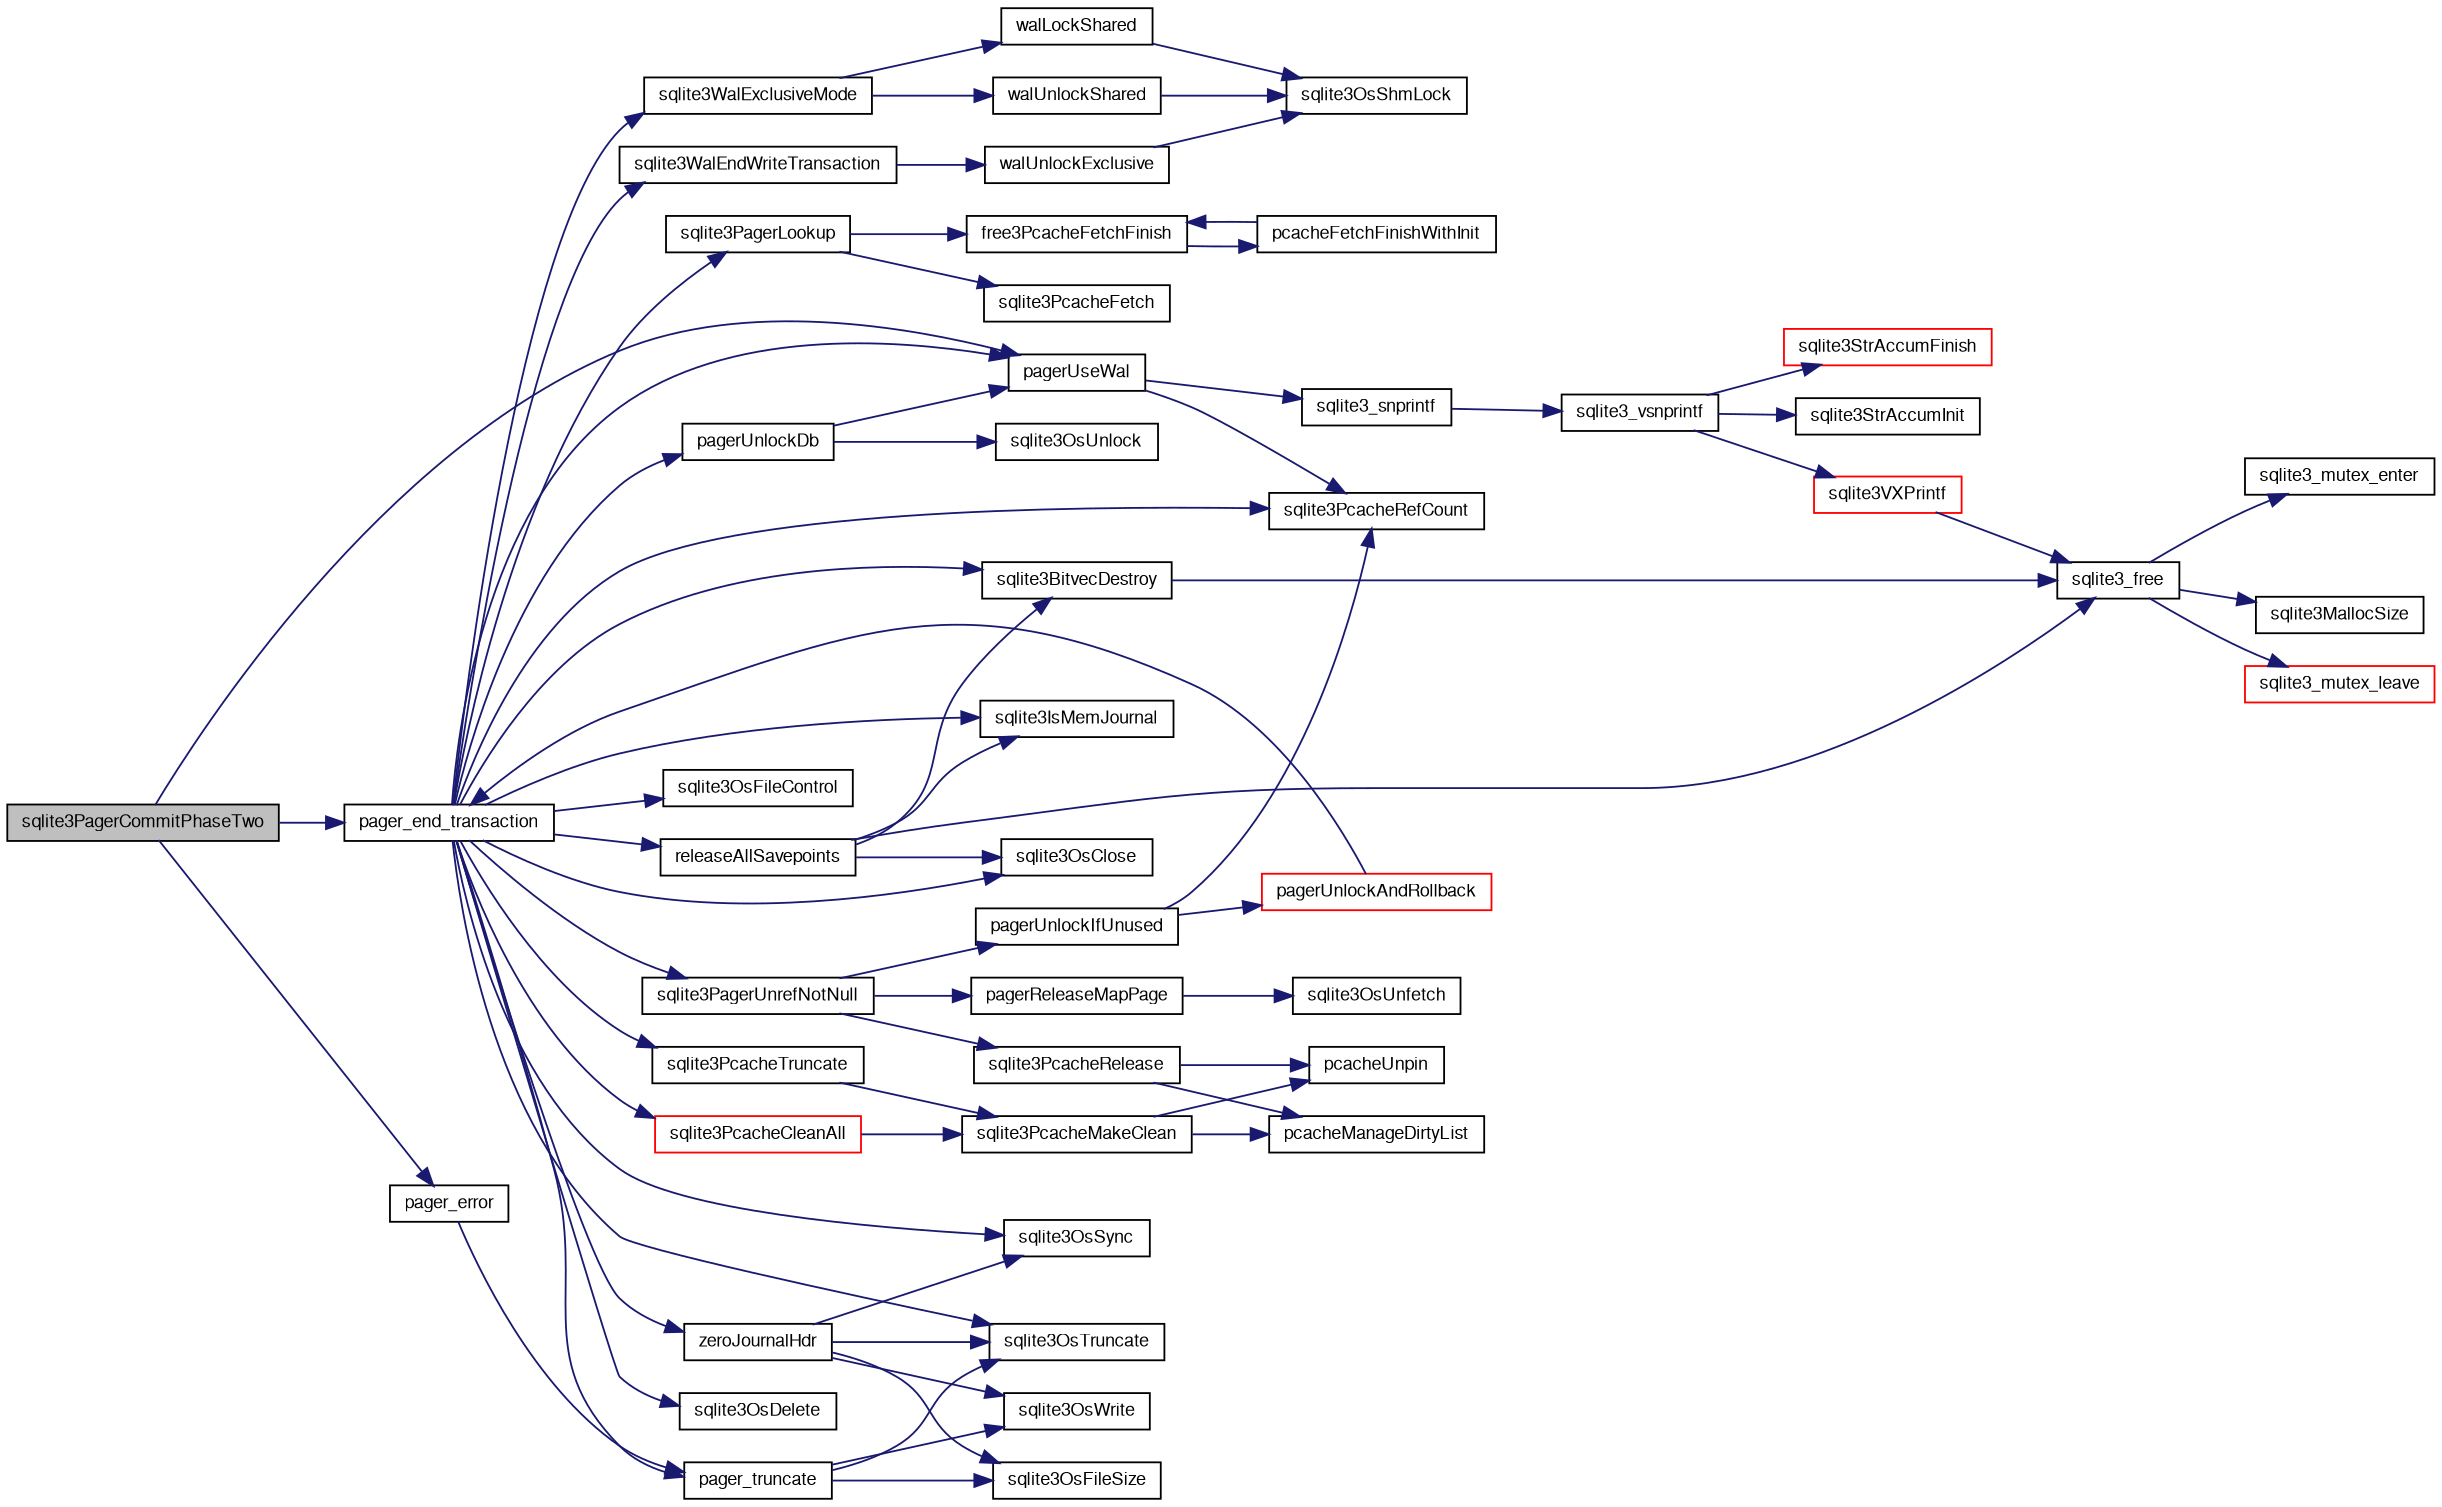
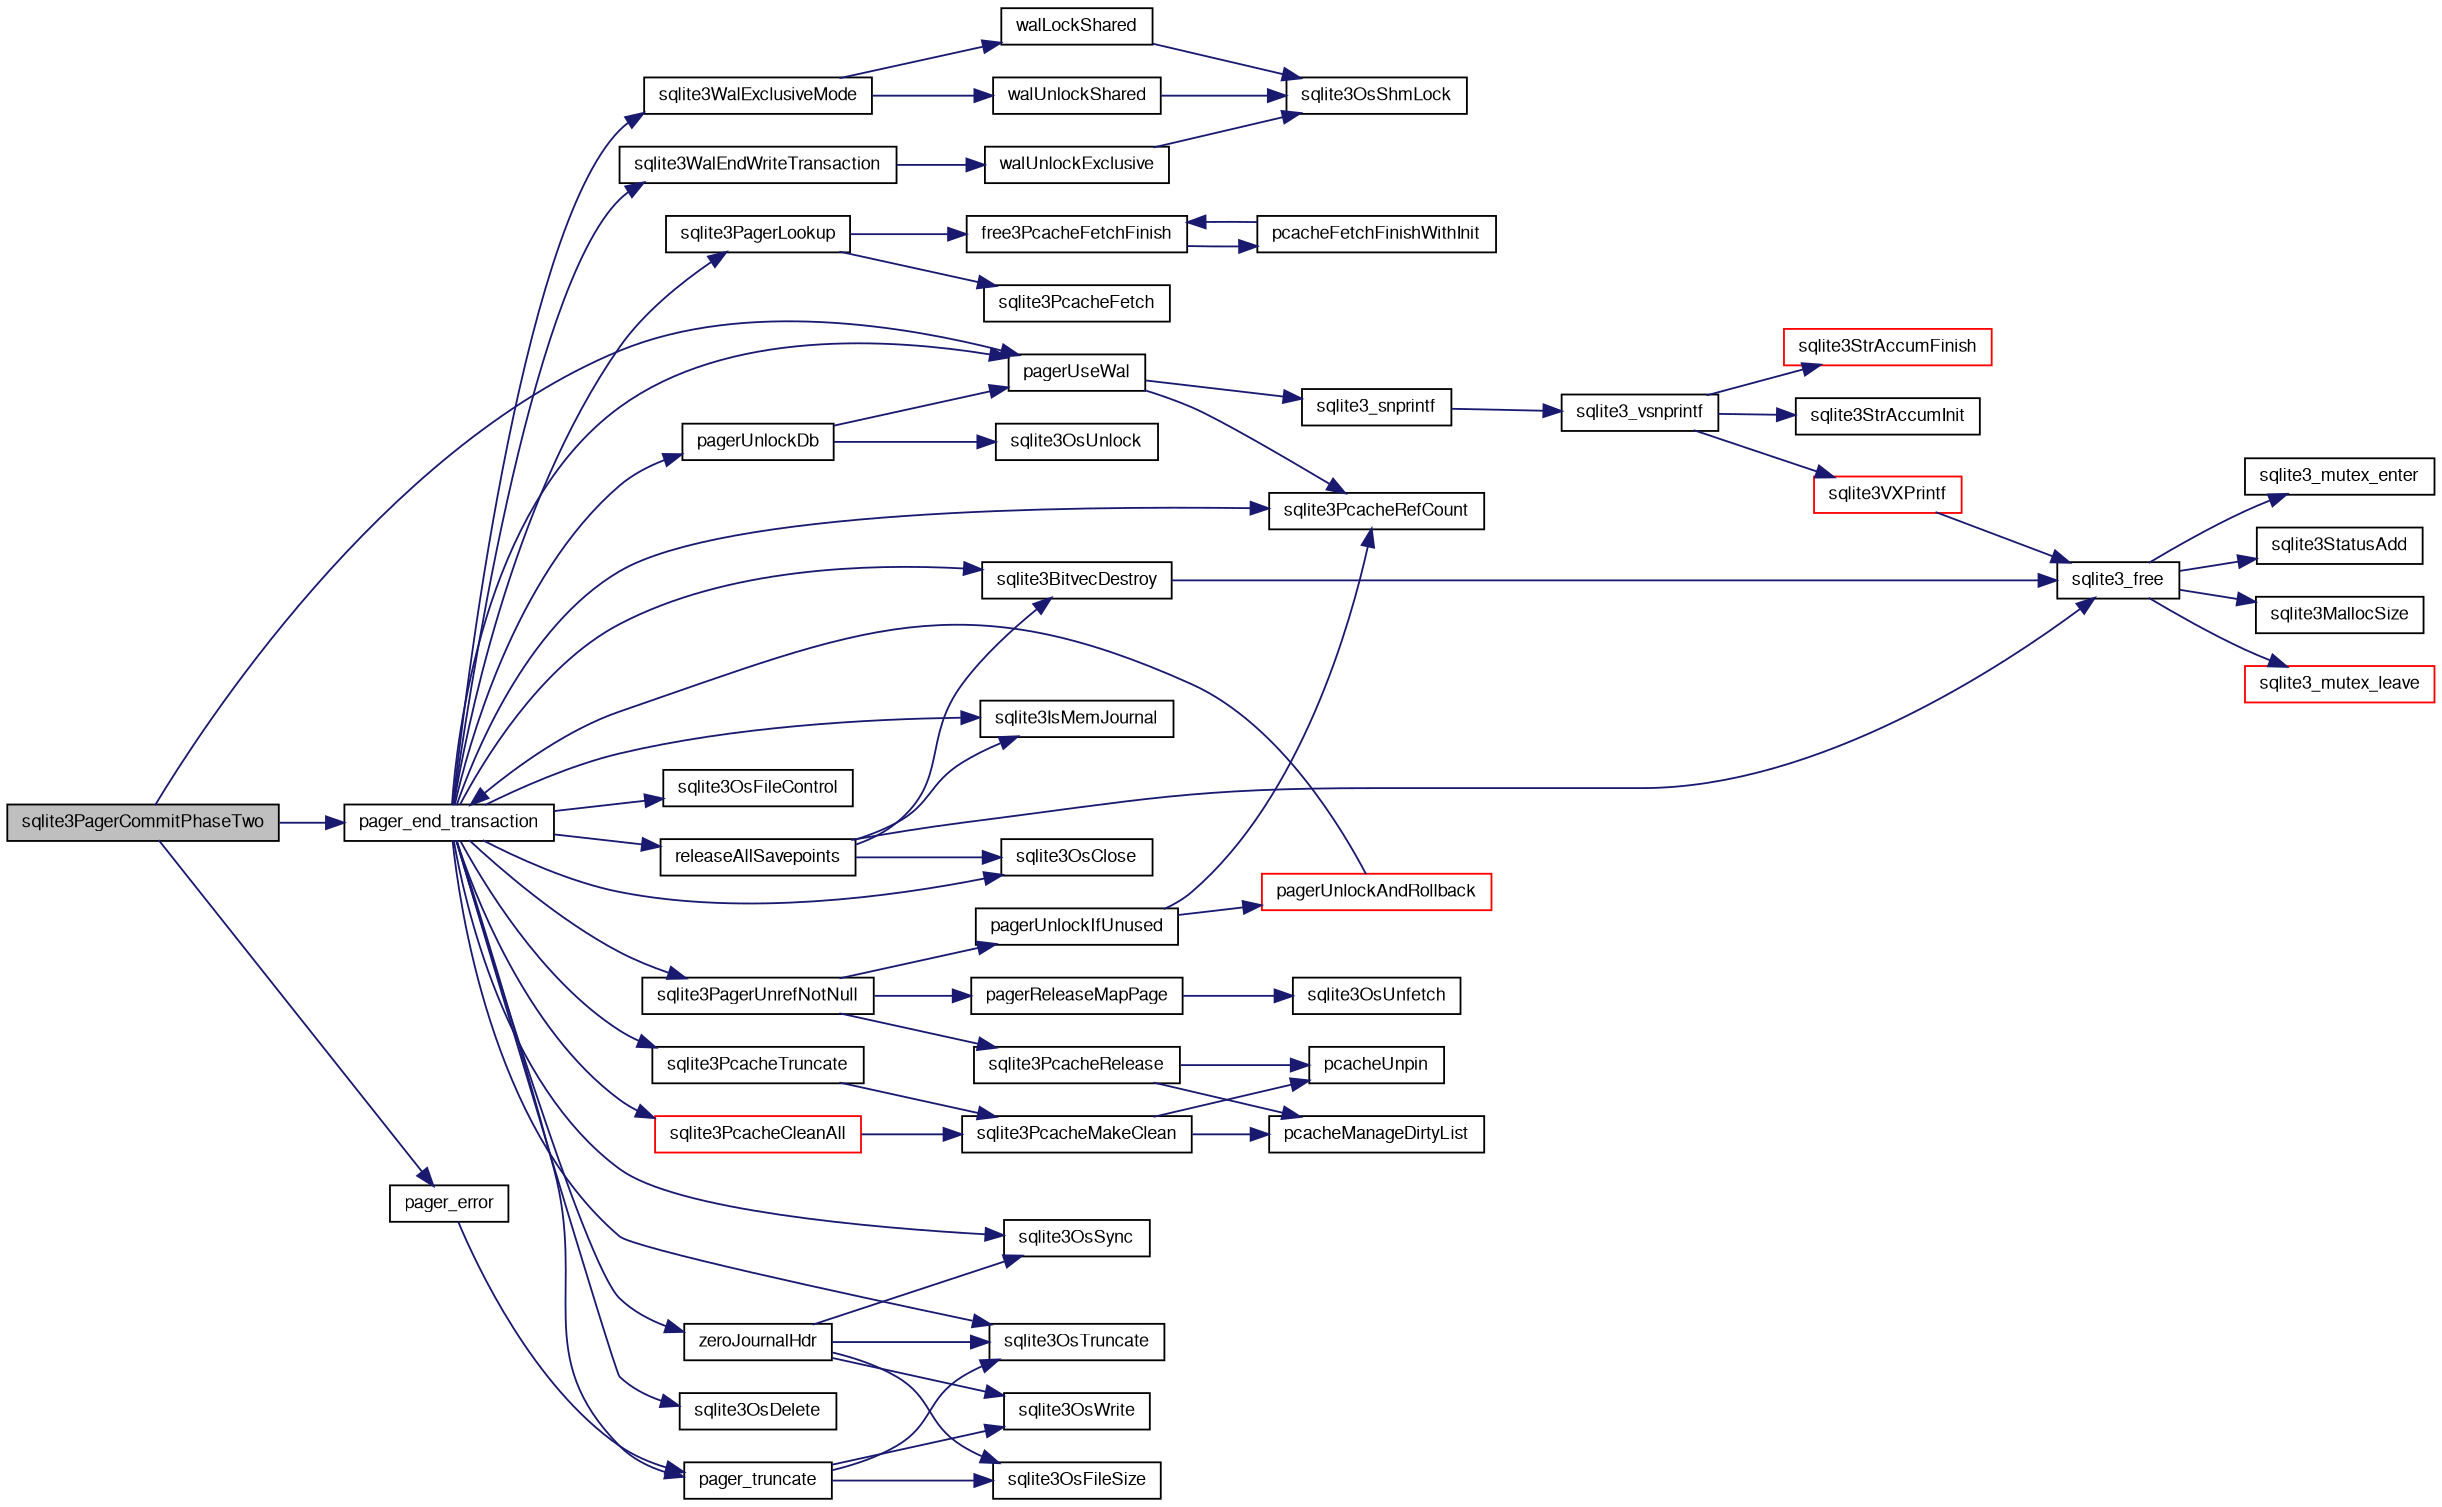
node "sqlite3StatusAdd": added
